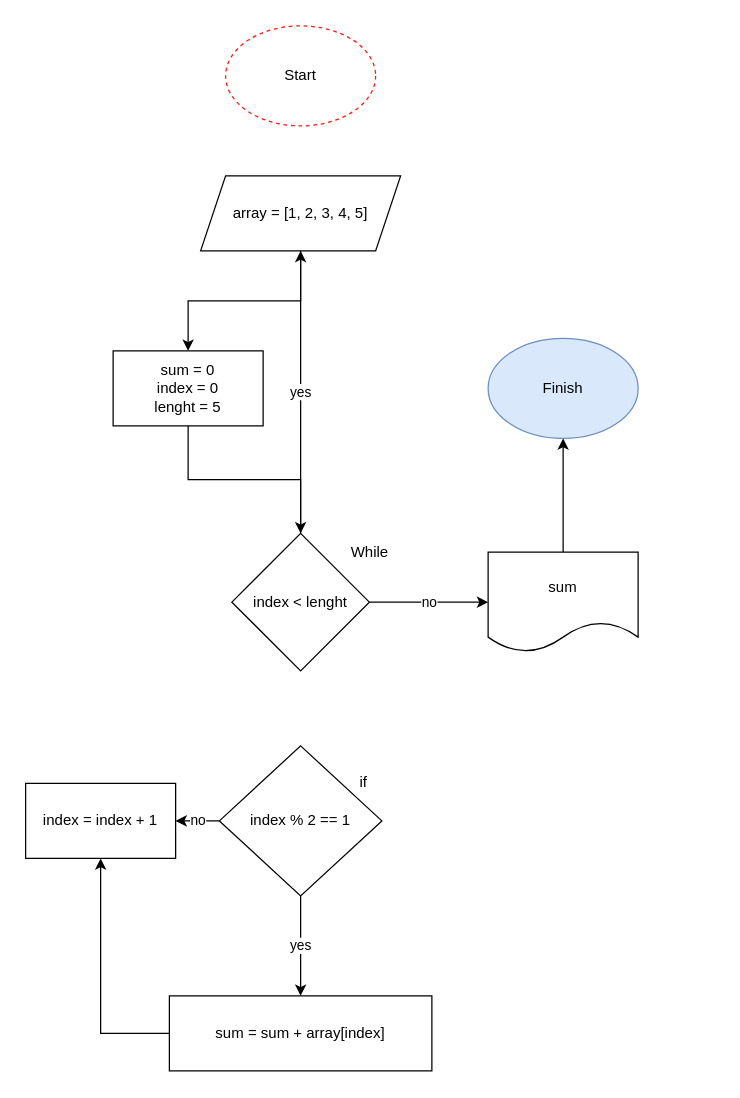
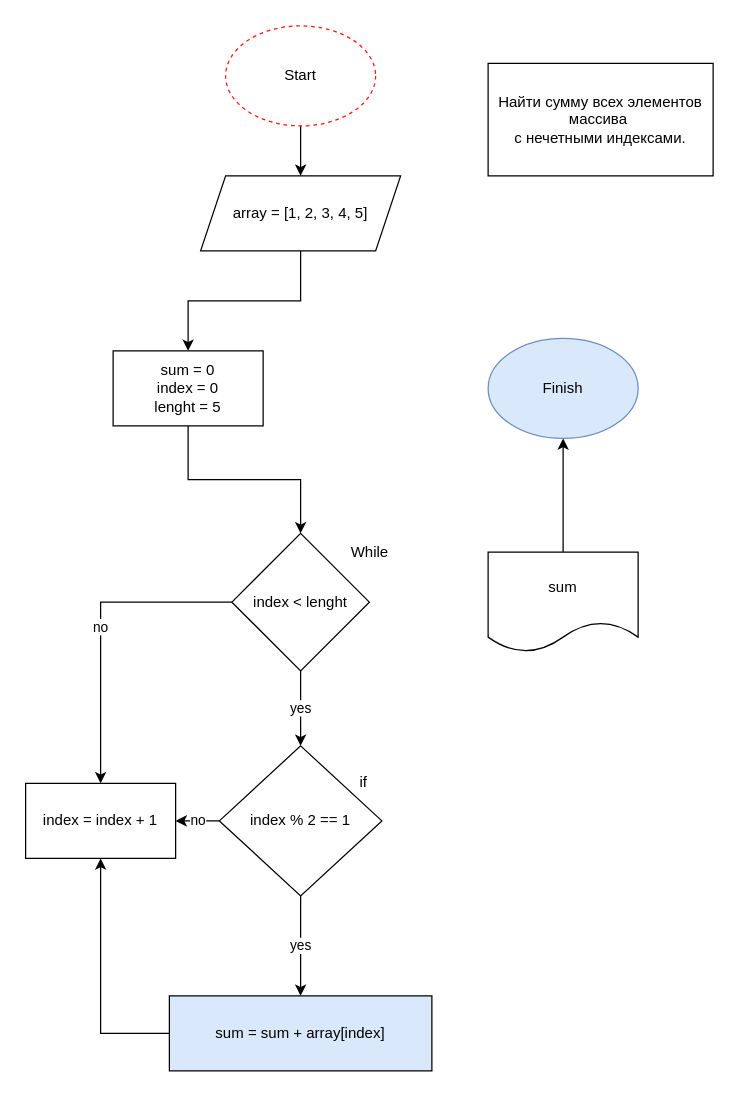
node "Найти сумму всех элементов массива с нечетными индексами.": added
edge "Start" -> "array = [1, 2, 3, 4, 5]": added
edge "index < lenght" -> "array = [1, 2, 3, 4, 5]": now "index < lenght" -> "index % 2 == 1"
edge "index < lenght" -> "sum": now "index < lenght" -> "index = index + 1"
node "sum = sum + array[index]": fillcolor #ffffff -> #dae8fc
